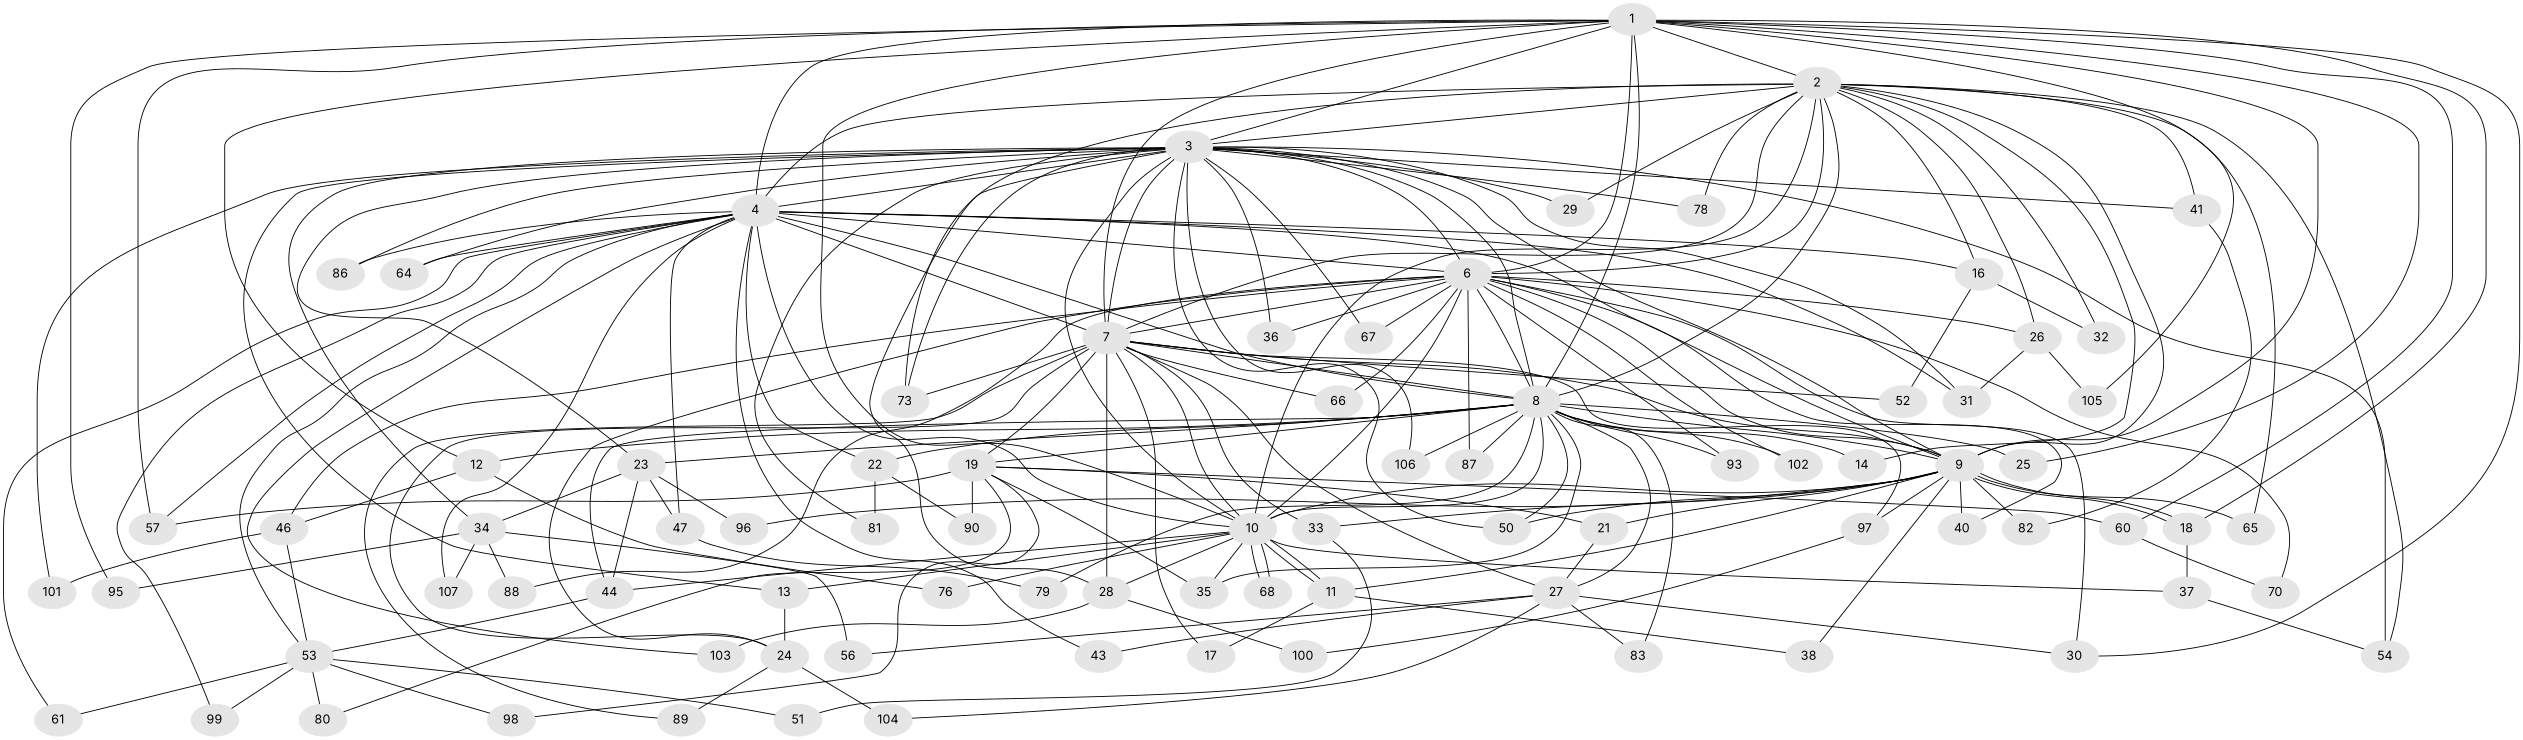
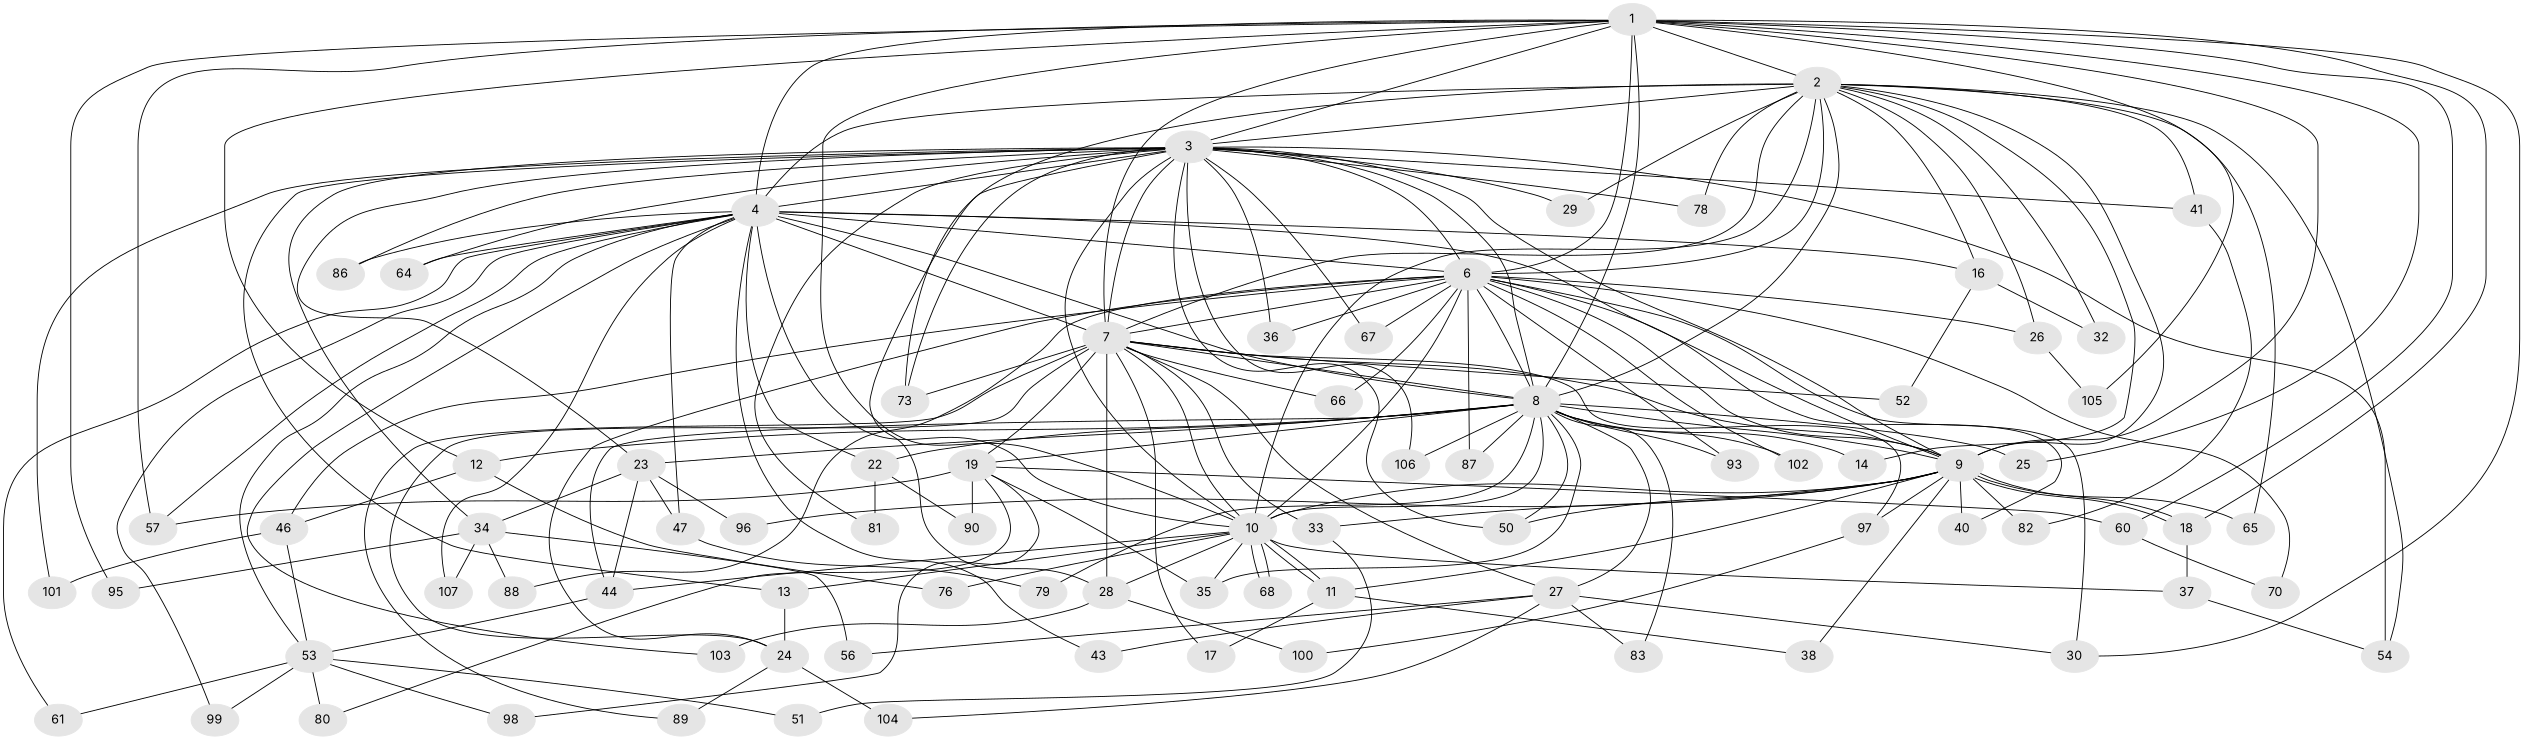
node "31": removed
node "21": removed
